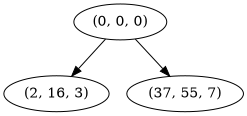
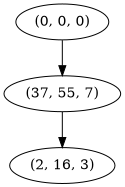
edge "(0, 0, 0)" -> "(2, 16, 3)": now "(37, 55, 7)" -> "(2, 16, 3)"
